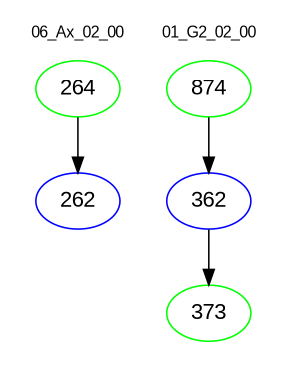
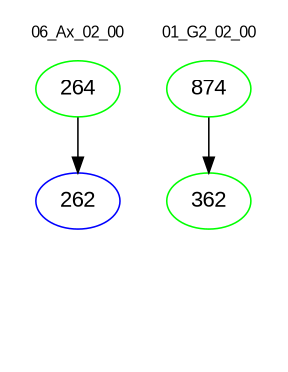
node "362": color blue -> green
node "373": removed
